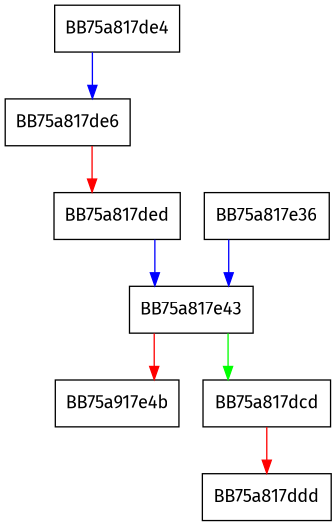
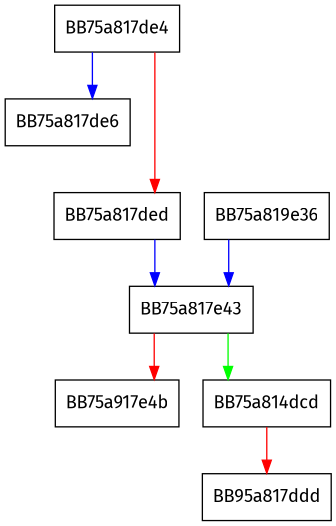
edge "BB75a817de6" -> "BB75a817ded": now "BB75a817de4" -> "BB75a817ded"
node "BB75a817e36": label "BB75a817e36" -> "BB75a819e36"
node "BB75a817dcd": label "BB75a817dcd" -> "BB75a814dcd"
node "BB75a817ddd": label "BB75a817ddd" -> "BB95a817ddd"
